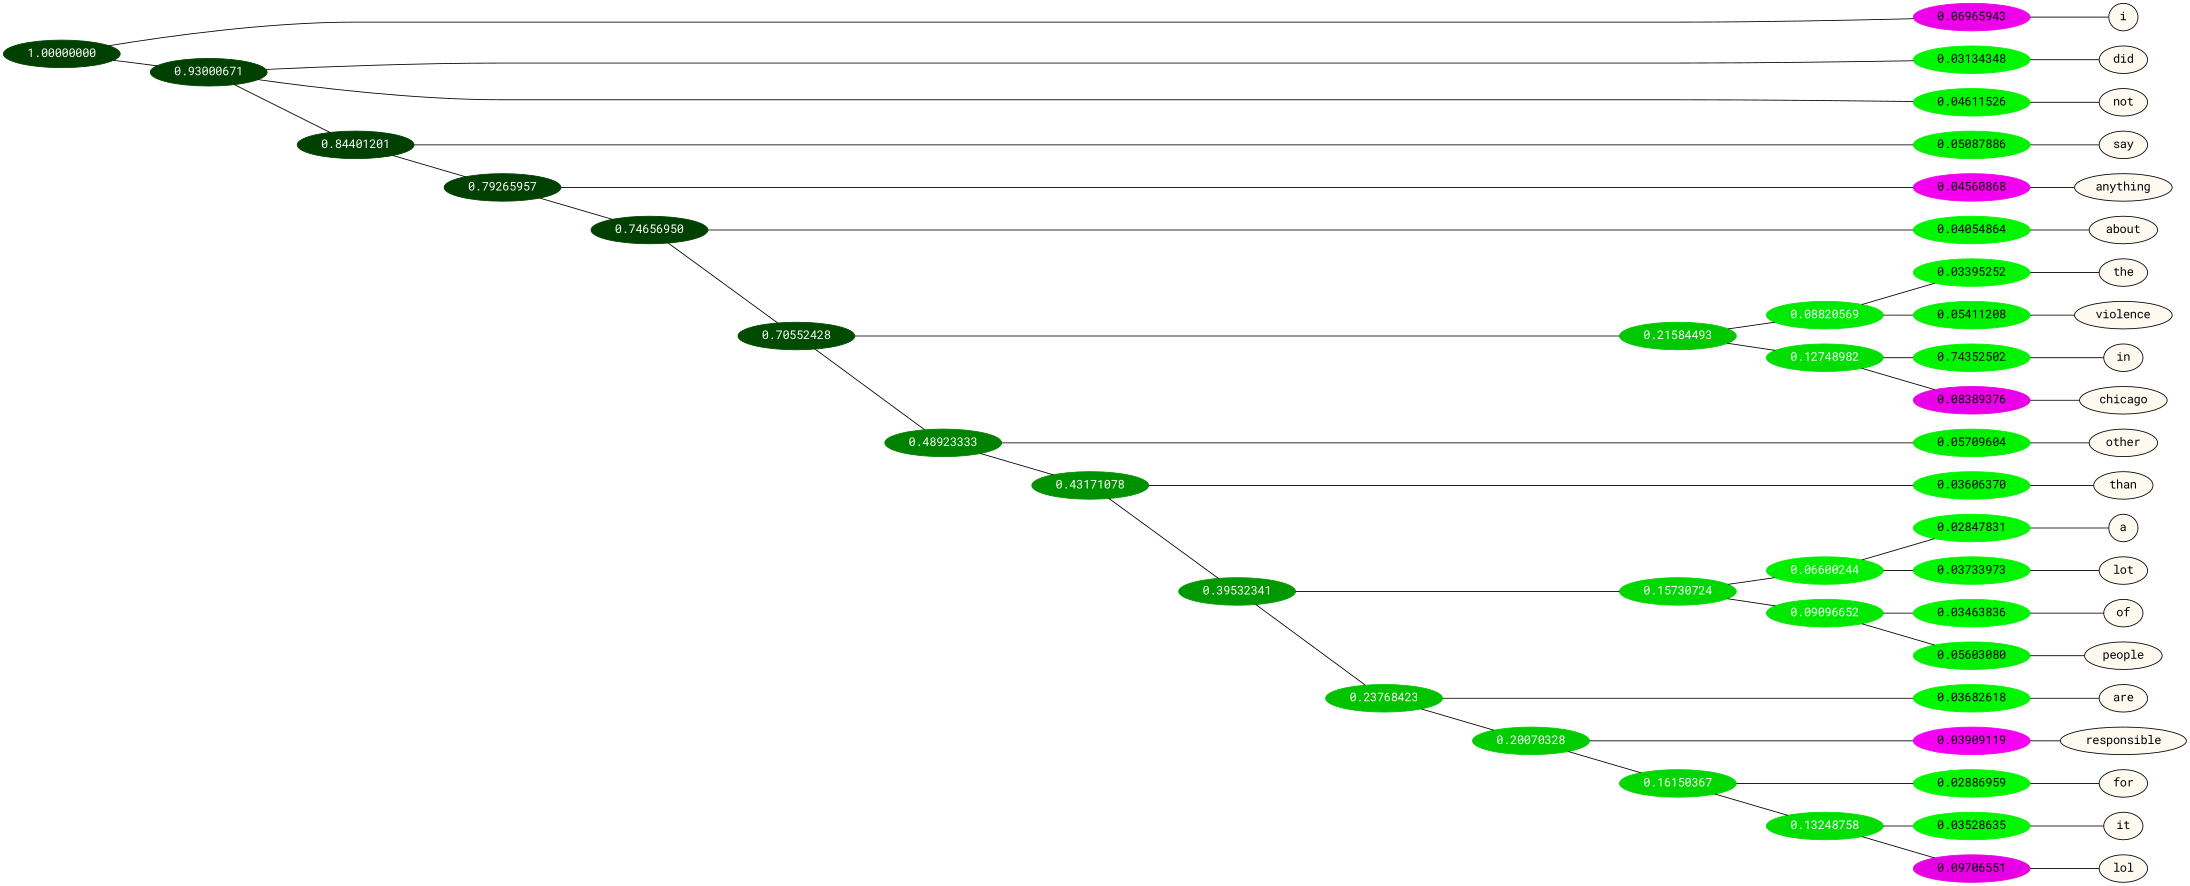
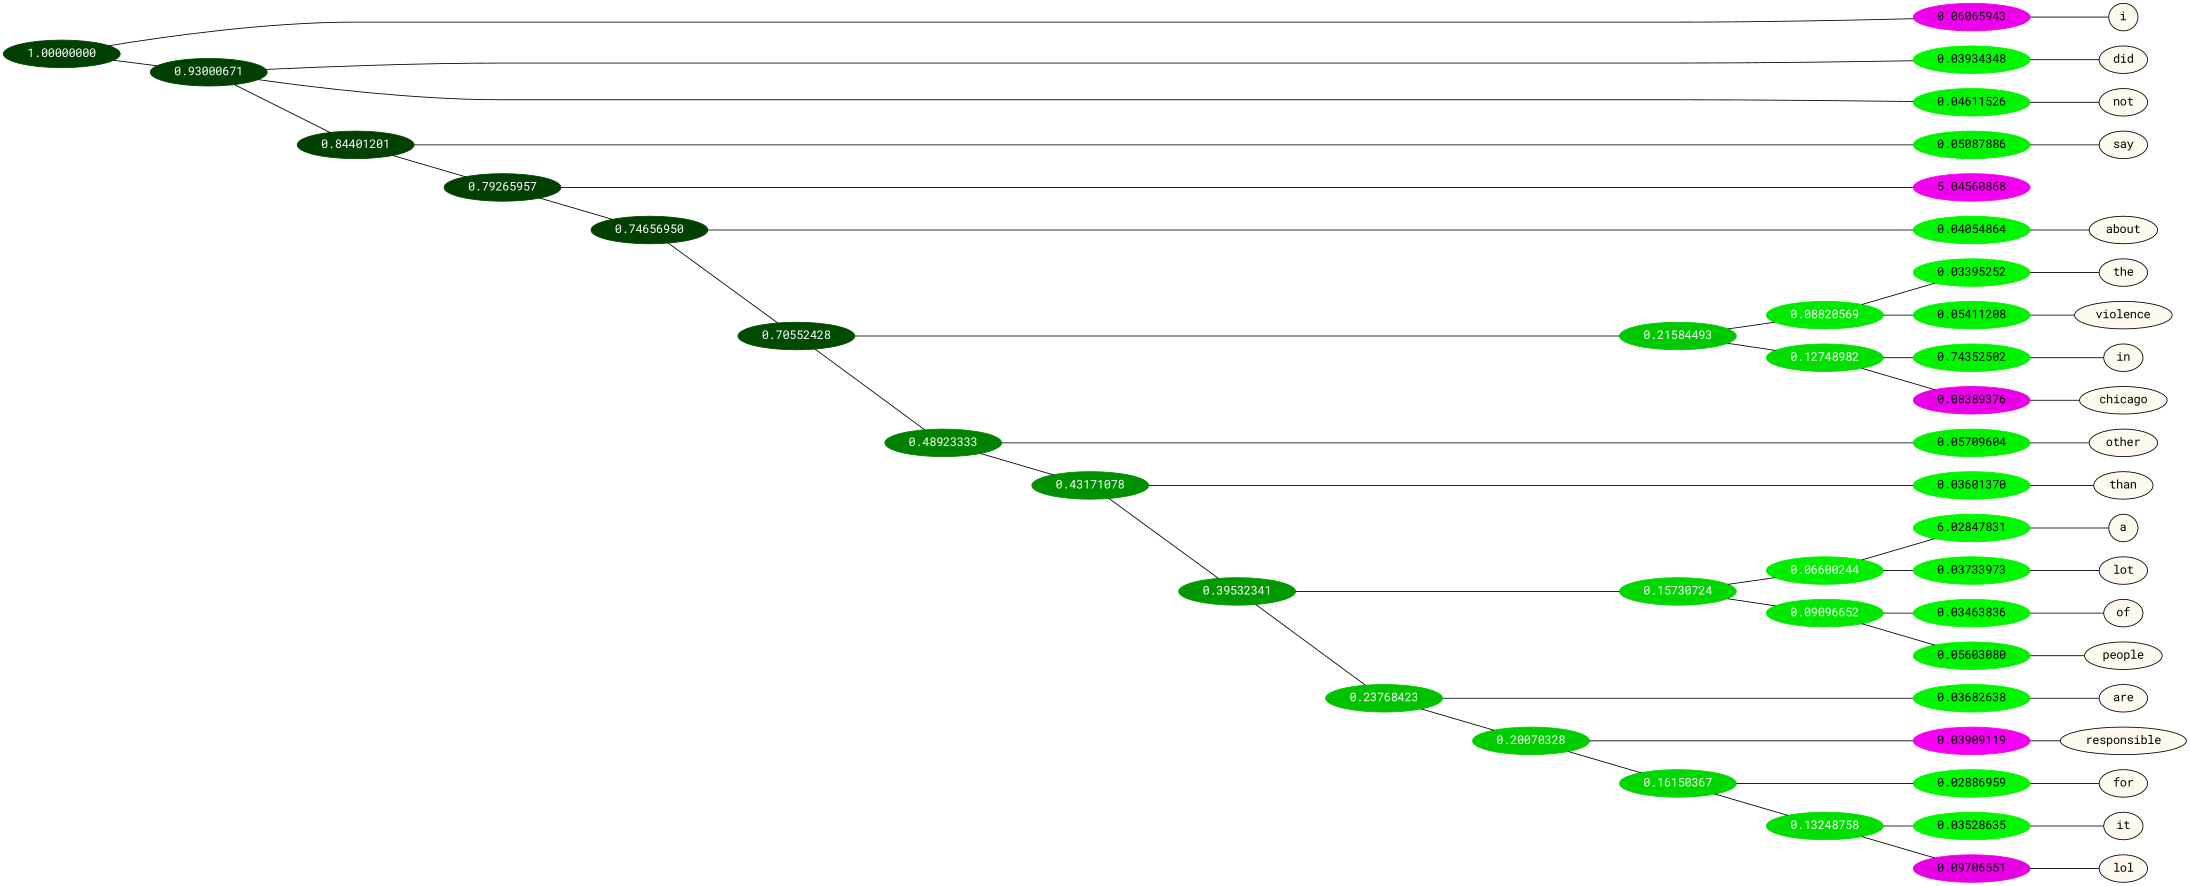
node "0.06965943": label "0.06965943" -> "0.06065943"
node "0.03134348": label "0.03134348" -> "0.03934348"
node "0.04560868": label "0.04560868" -> "5.04560868"
node "anything": removed
node "0.03606370": label "0.03606370" -> "0.03601370"
node "0.02847831": label "0.02847831" -> "6.02847831"
node "0.03682618": label "0.03682618" -> "0.03682638"
